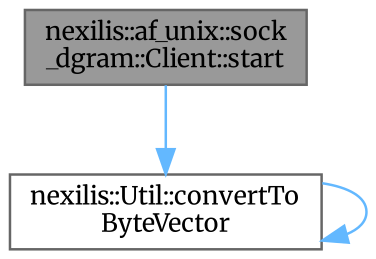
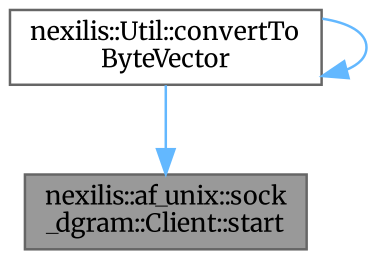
edge "nexilis::af_unix::sock _dgram::Client::start" -> "nexilis::Util::convertTo ByteVector": reversed
